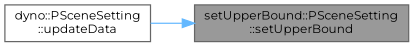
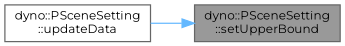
node "setUpperBound::PSceneSetting ::setUpperBound": label "setUpperBound::PSceneSetting ::setUpperBound" -> "dyno::PSceneSetting ::setUpperBound"
